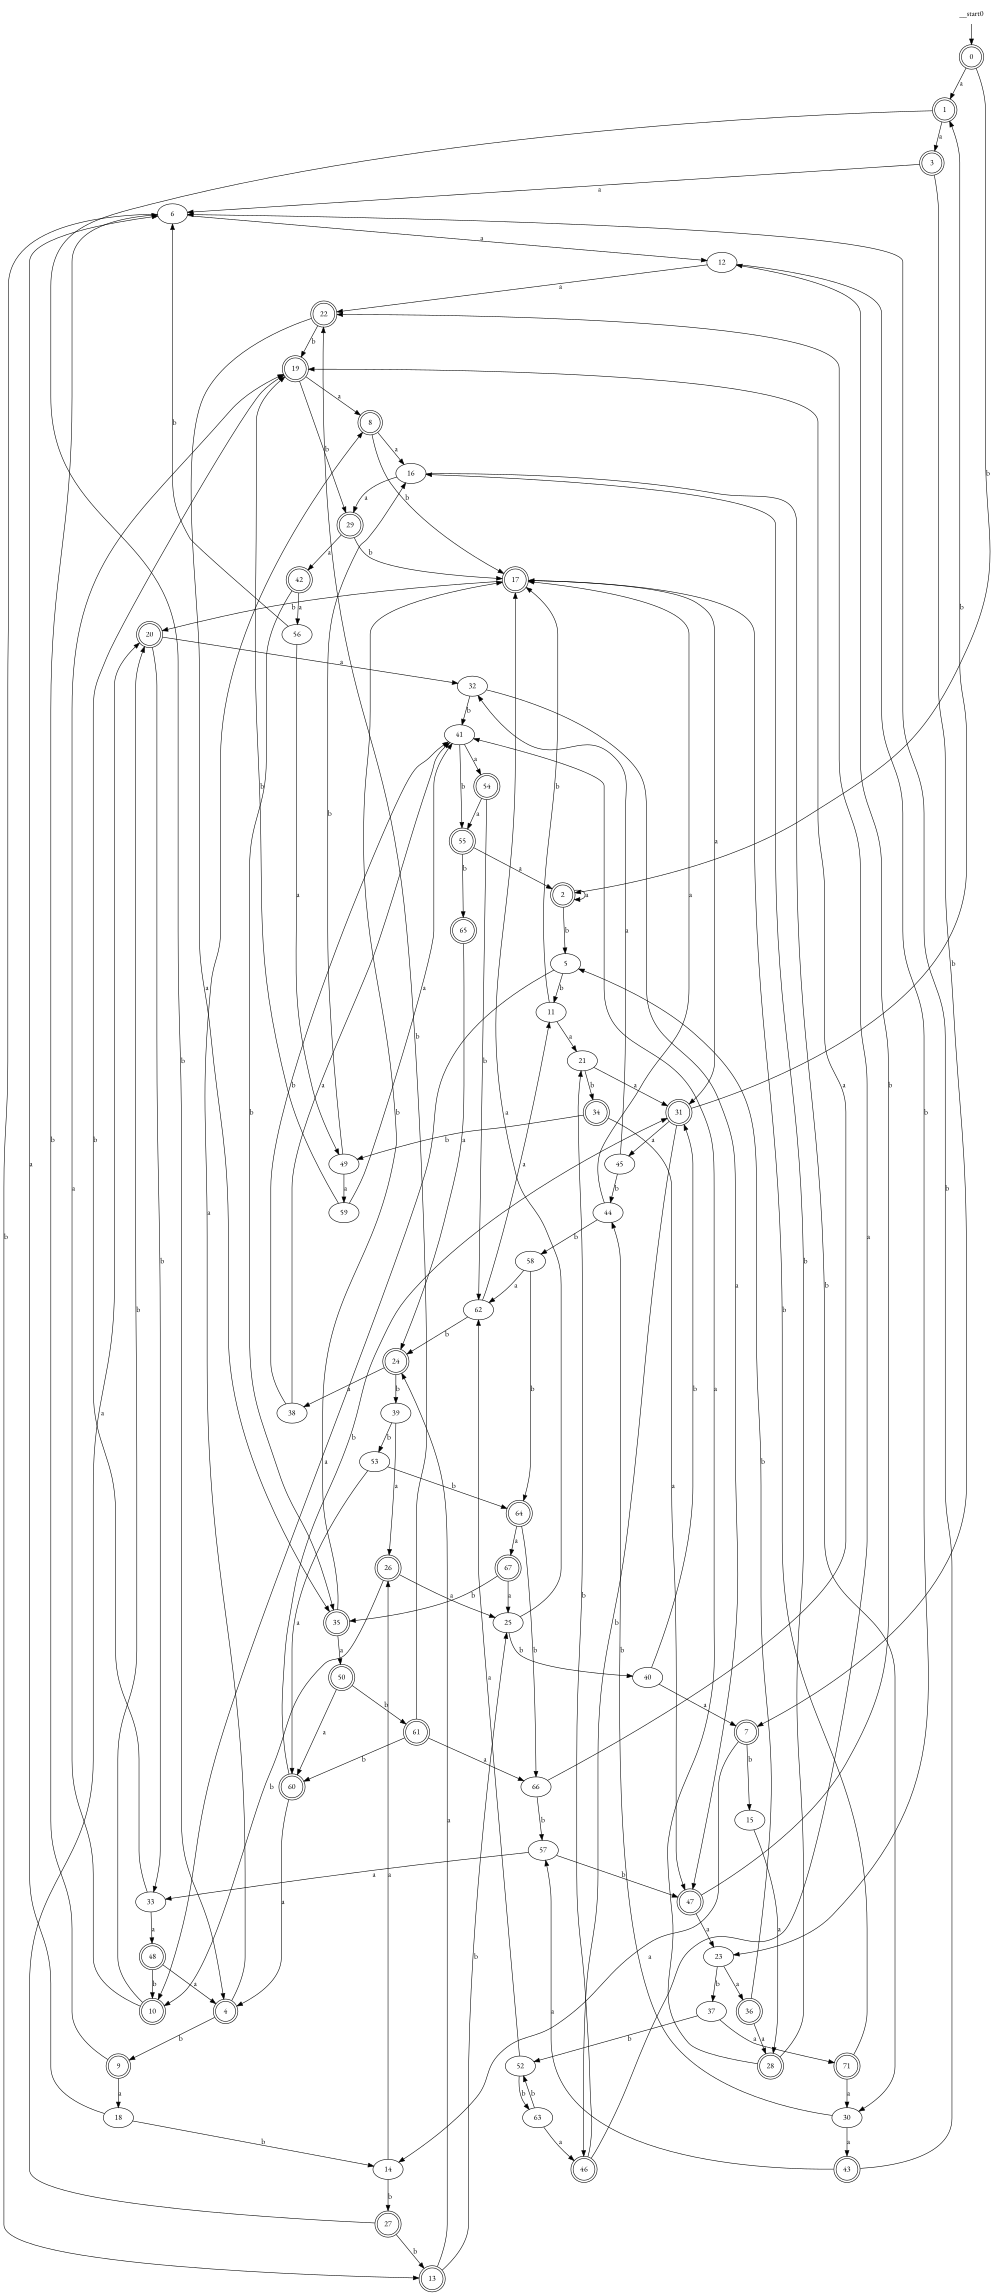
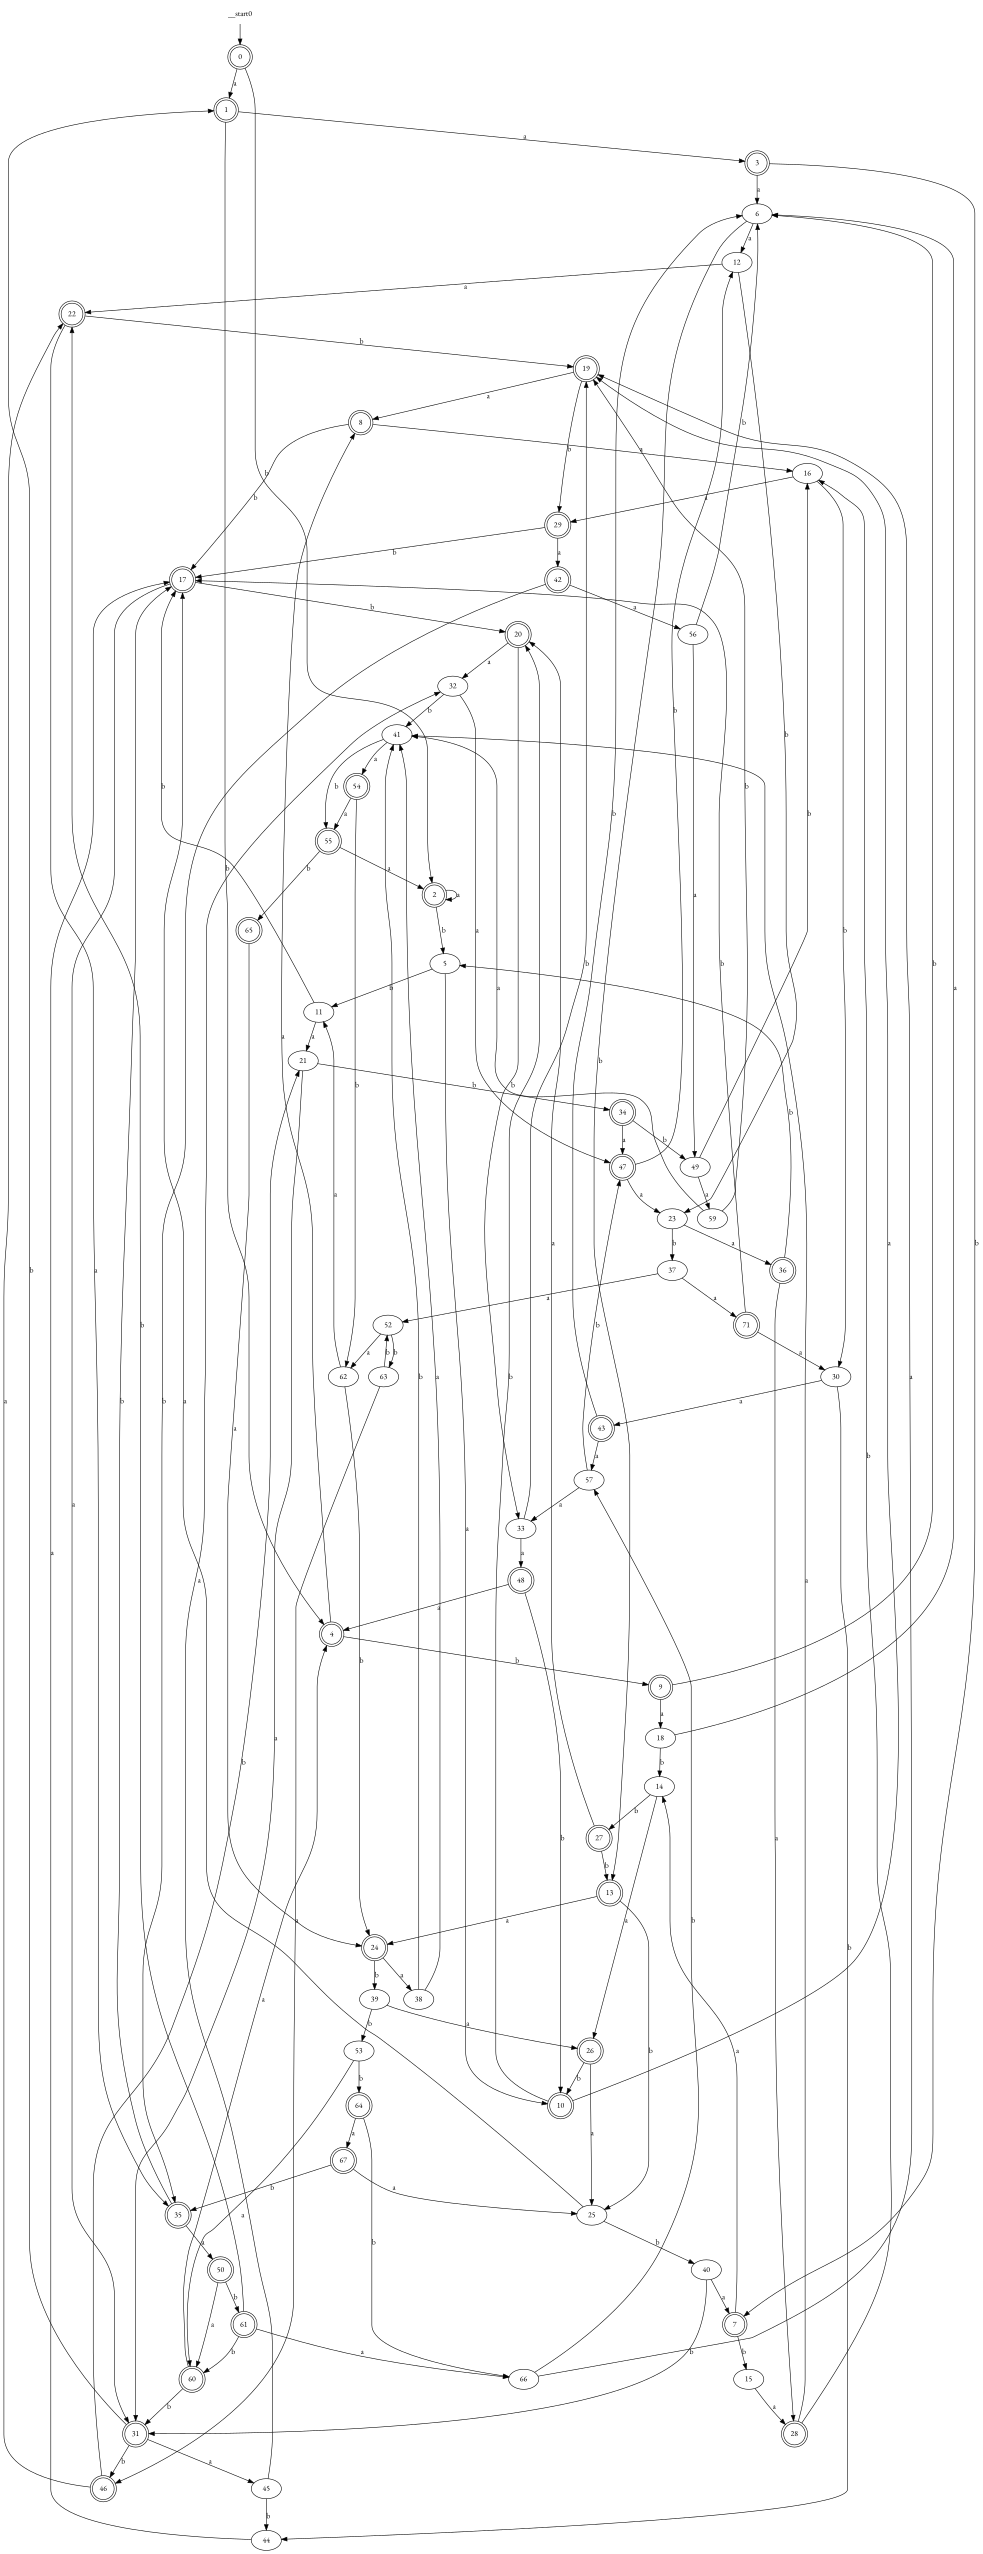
node "58": removed
edge "37" -> "52": label "b" -> "a"
